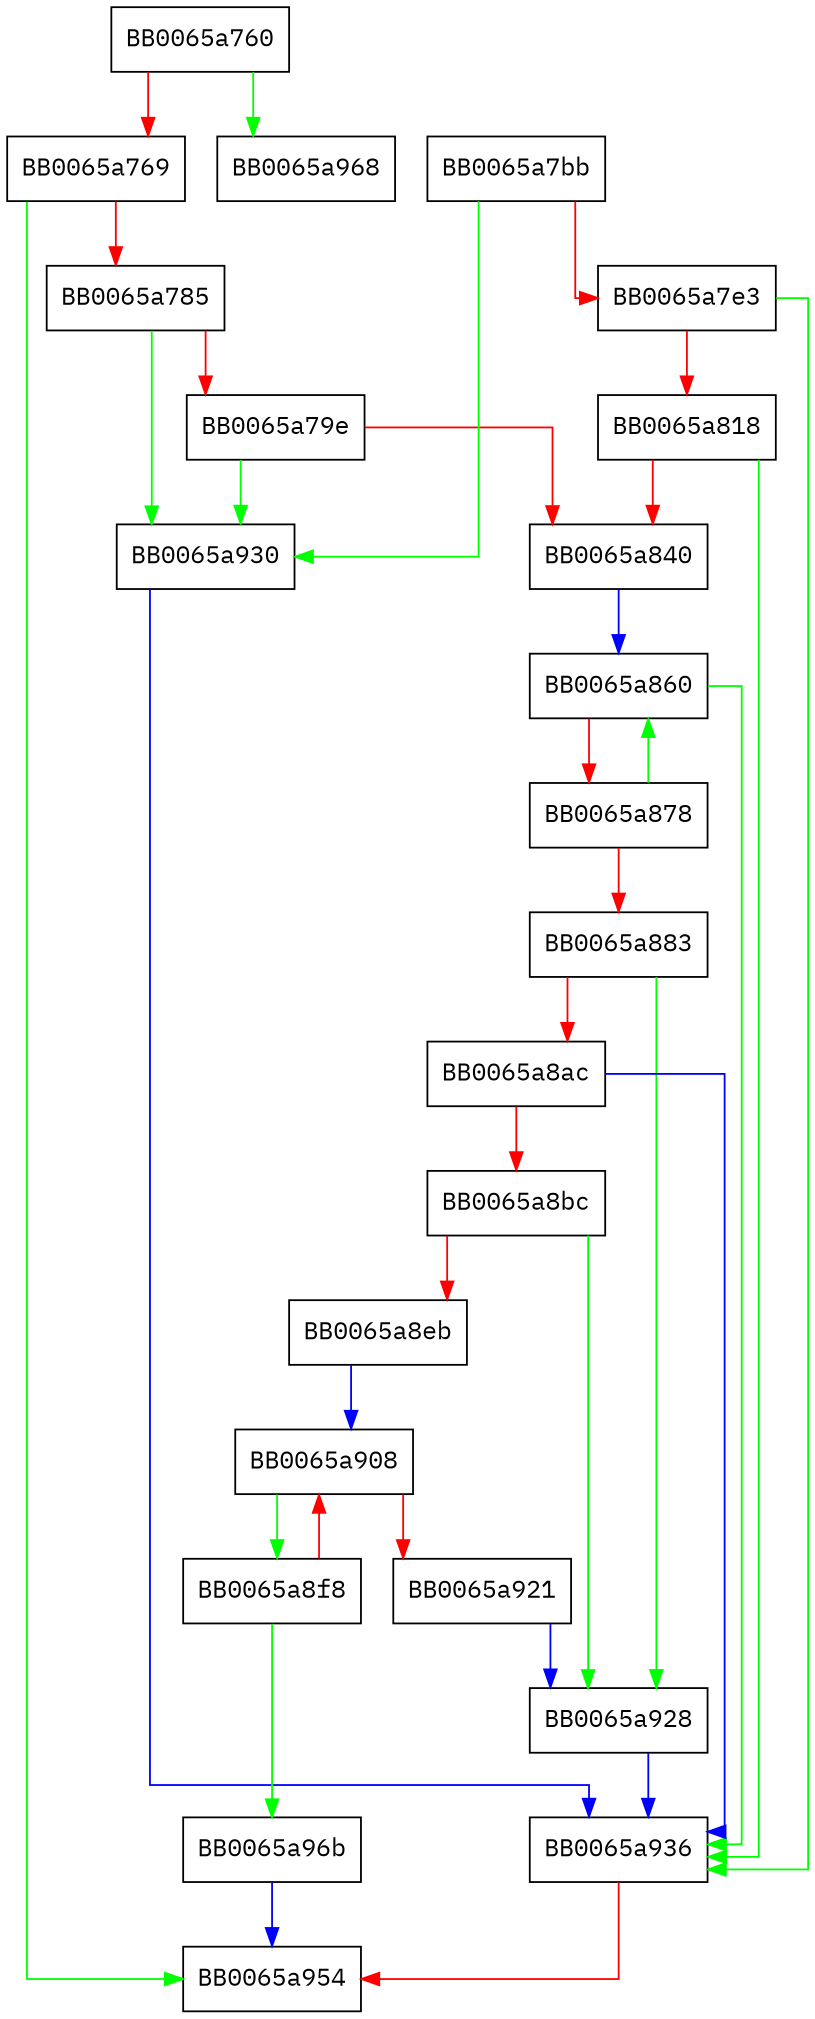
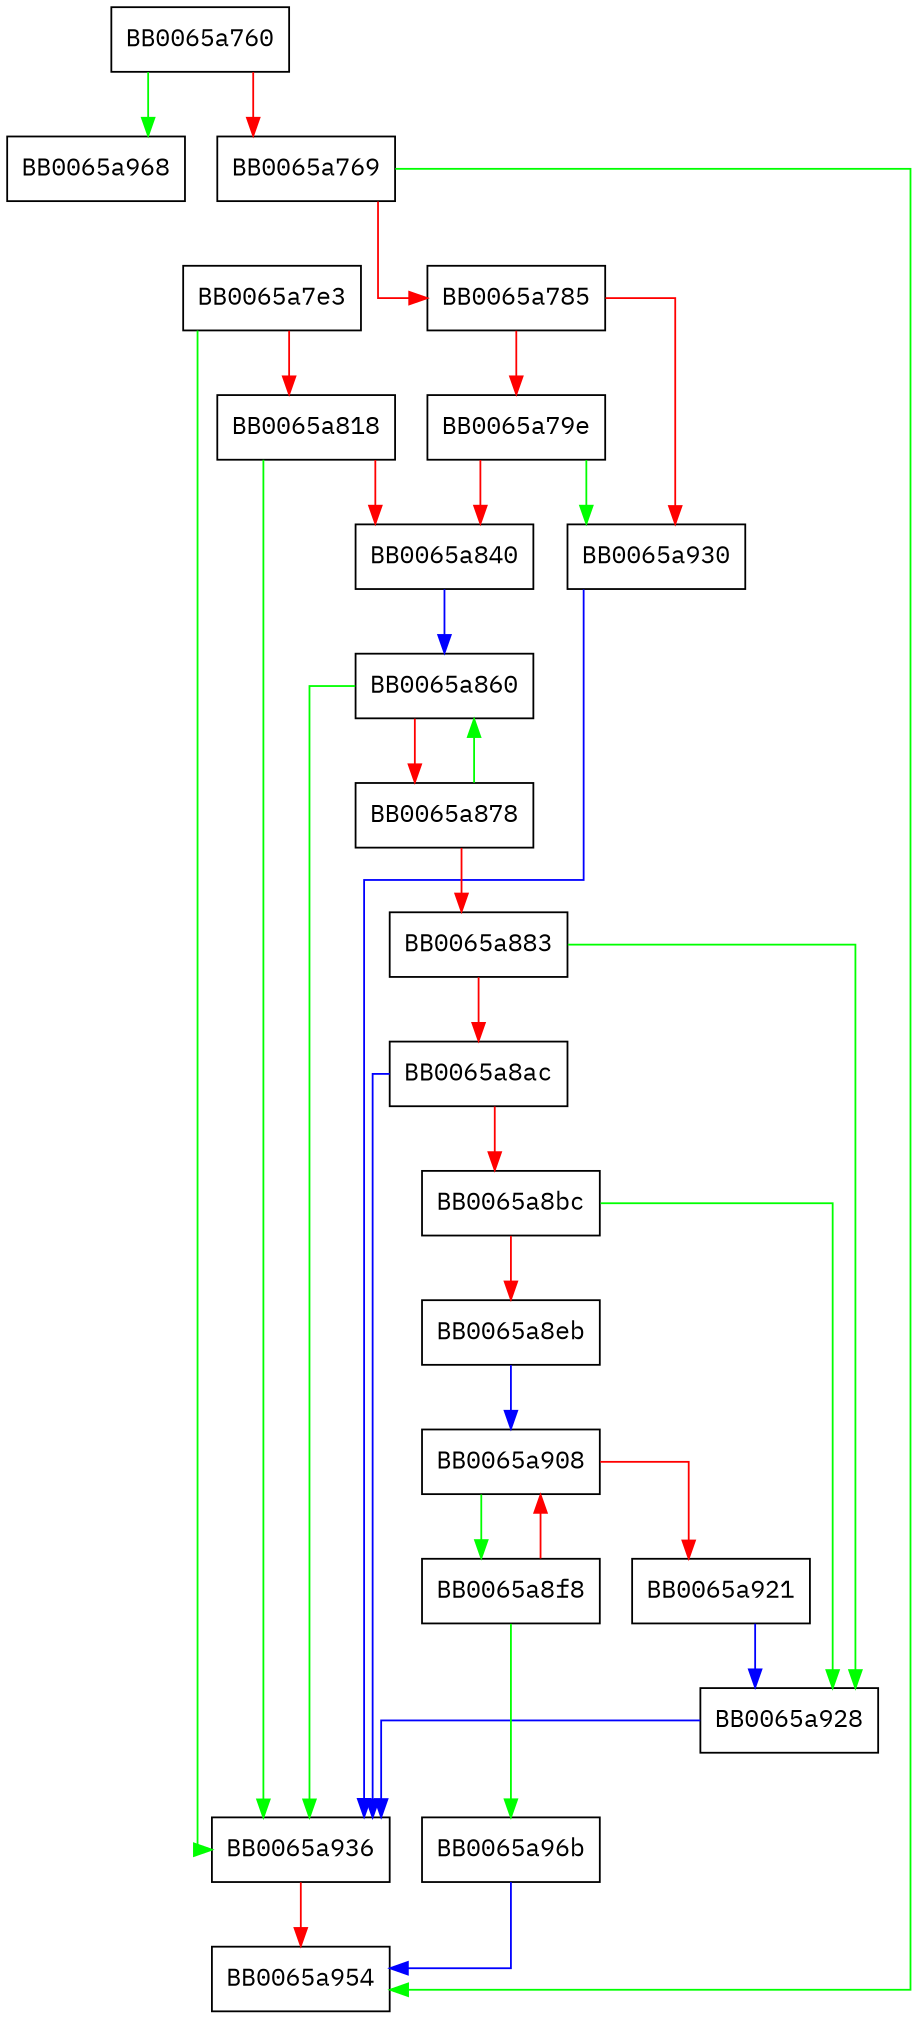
node "BB0065a7bb": removed
edge "BB0065a785" -> "BB0065a930": color green -> red
